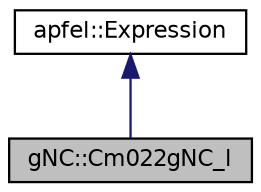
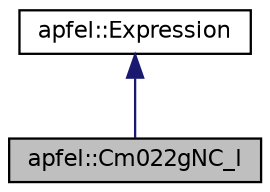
node "gNC::Cm022gNC_l": label "gNC::Cm022gNC_l" -> "apfel::Cm022gNC_l"
